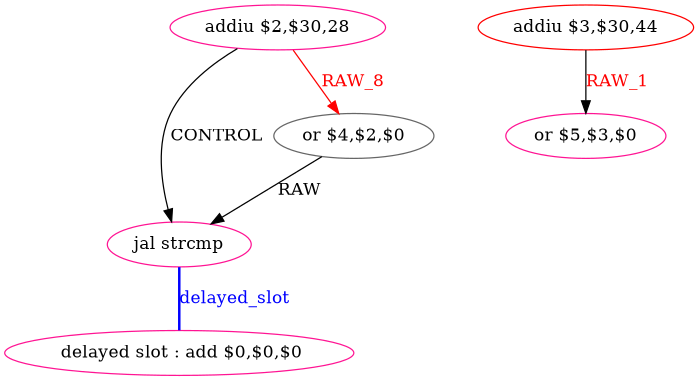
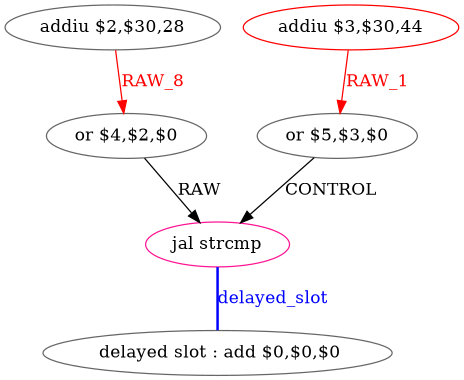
node "addiu $2,$30,28": color deeppink -> gray40
edge "addiu $3,$30,44" -> "or $5,$3,$0": color black -> red
edge "addiu $2,$30,28" -> "jal strcmp": now "or $5,$3,$0" -> "jal strcmp"
node "or $5,$3,$0": color deeppink -> gray40
node "delayed slot : add $0,$0,$0": color deeppink -> gray40
